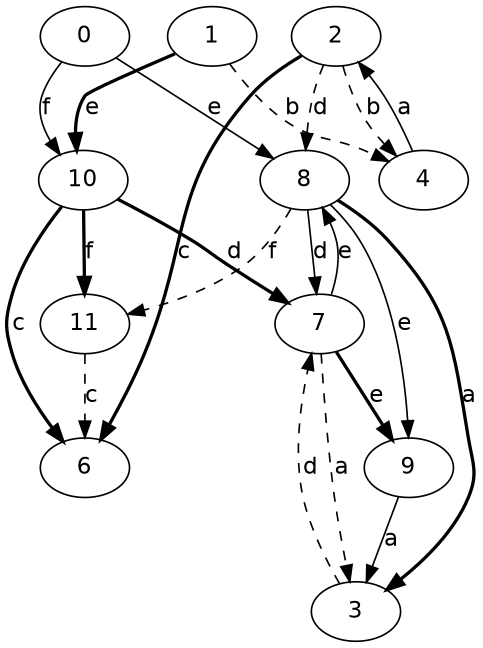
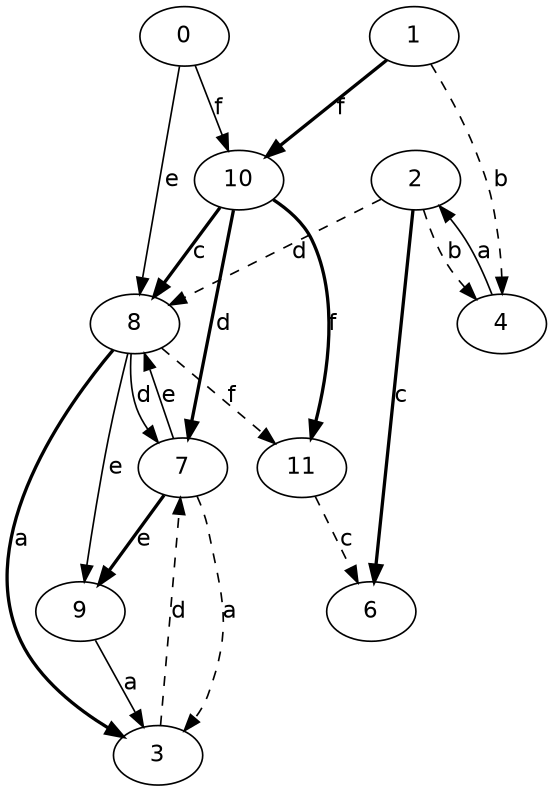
edge "1" -> "10": label "e" -> "f"
edge "10" -> "6": now "10" -> "8"
